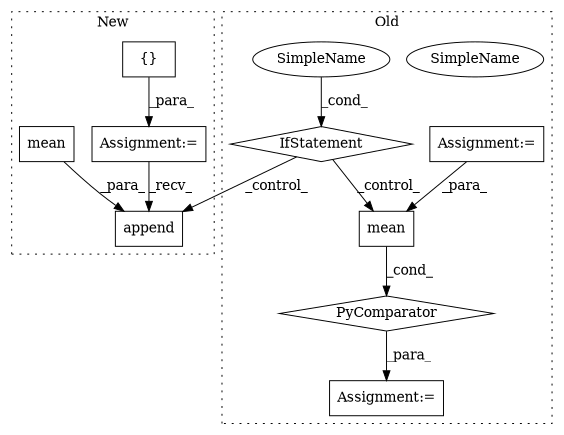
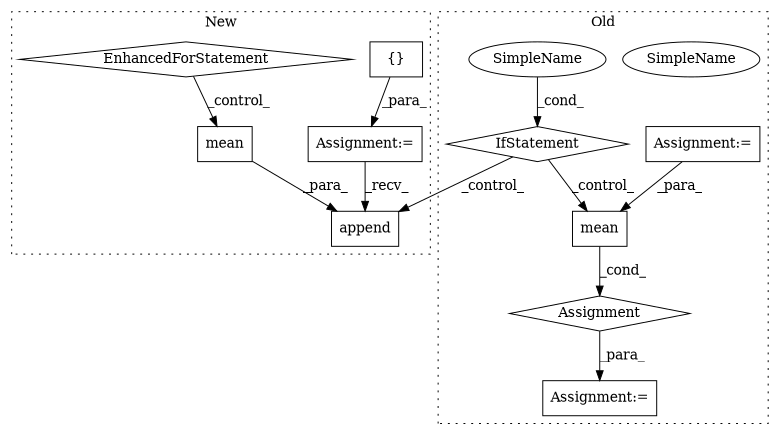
node "EnhancedForStatement": added
node "PyComparator": label "PyComparator" -> "Assignment"
